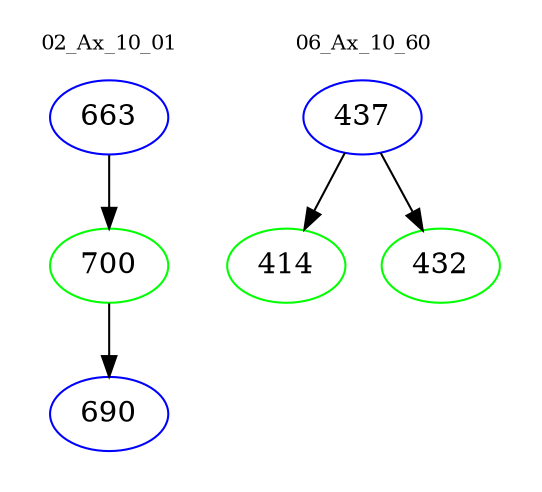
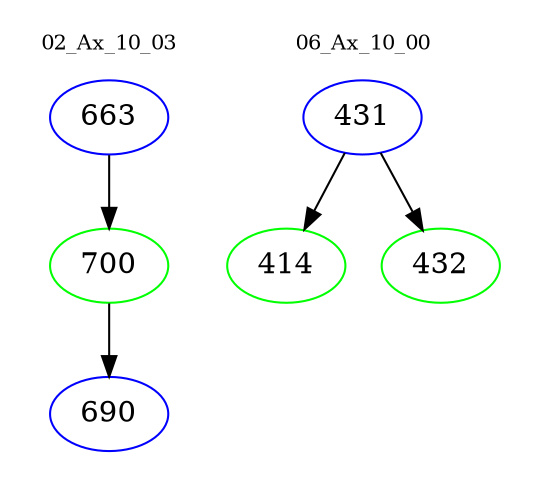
cluster "02_Ax_10_01": label "02_Ax_10_01" -> "02_Ax_10_03"
cluster "06_Ax_10_60": label "06_Ax_10_60" -> "06_Ax_10_00"
node "437": label "437" -> "431"
